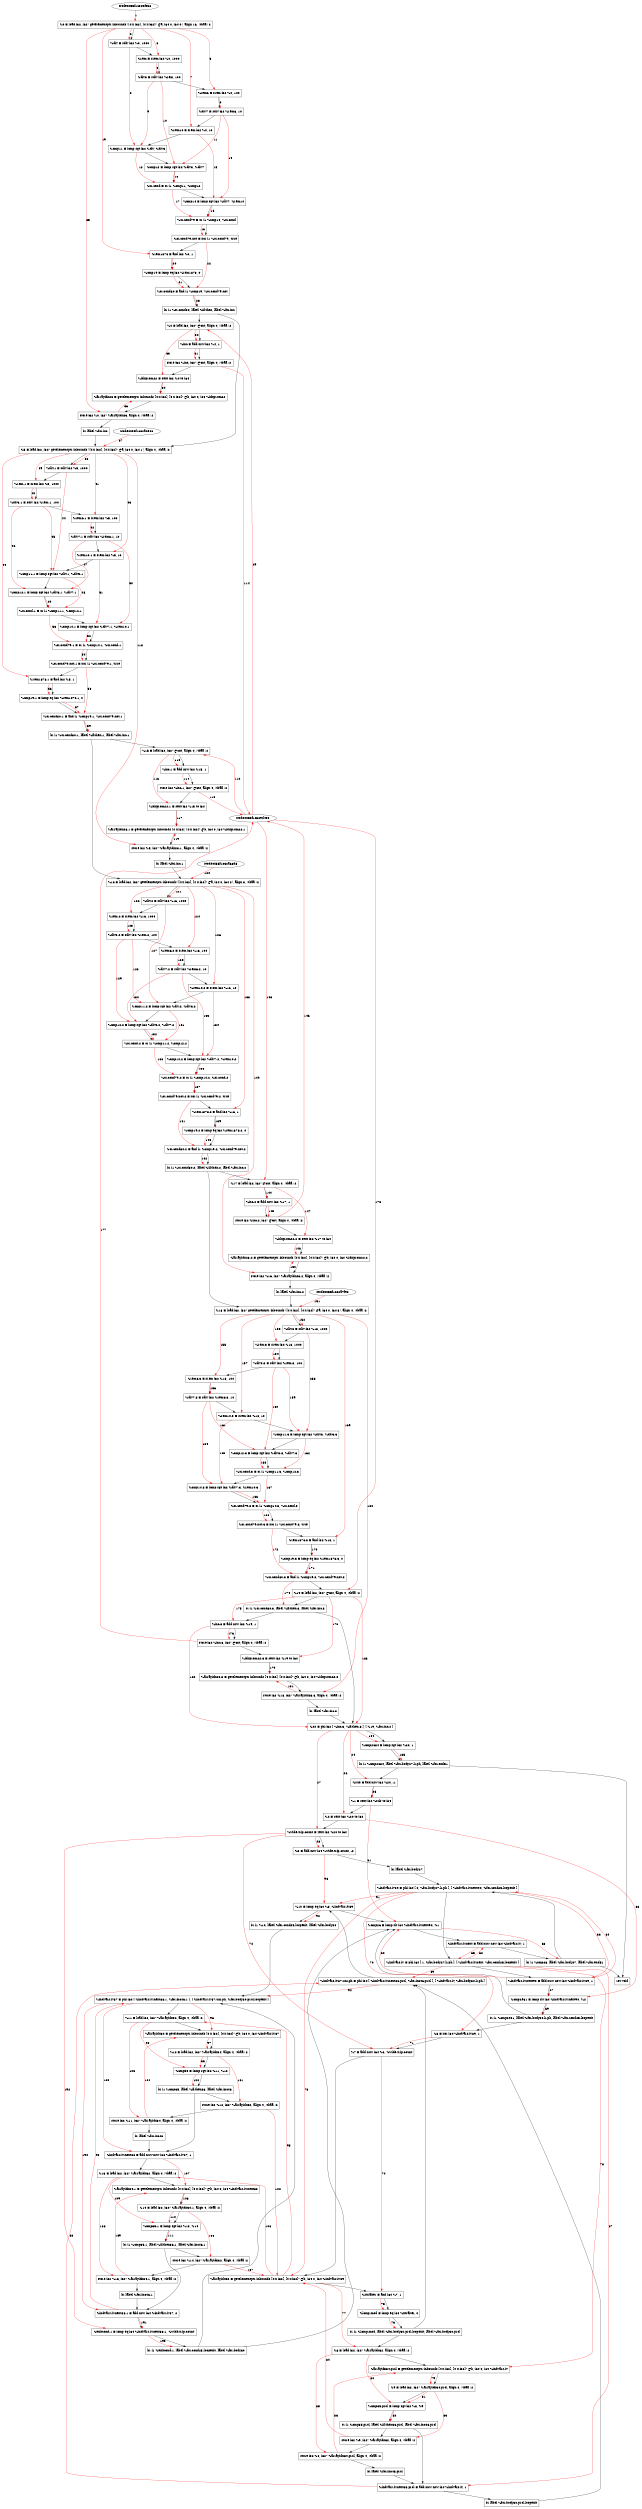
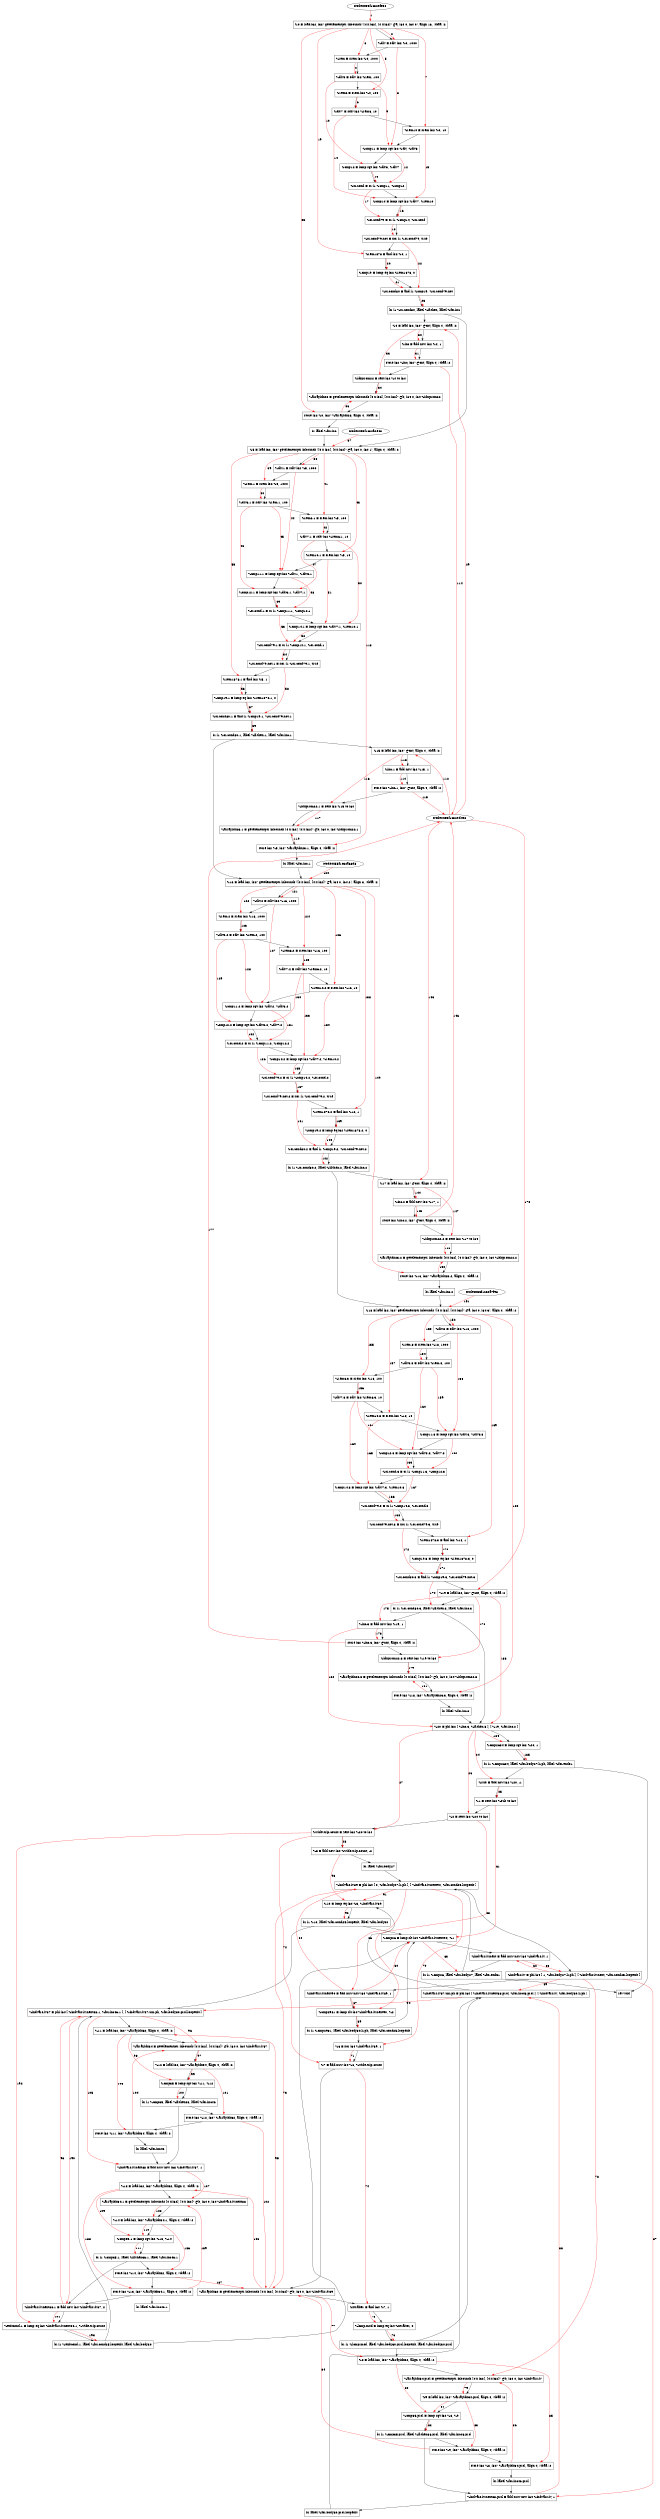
edge "%div7 = sdiv i32 %rem6, 10" -> "%cmp12 = icmp sgt i32 %div3, %div7": removed, label "11"
edge "%div.3 = sdiv i32 %18, 1000" -> "%cmp11.3 = icmp sgt i32 %div.3, %div3.3": label "258" -> "158"
edge "%10 = icmp eq i64 %3, %indvars.iv89" -> "%cmp26 = icmp slt i64 %indvars.iv.next90, %1": now "br i1 %10, label %for.cond25.loopexit, label %for.body30" -> "%cmp26 = icmp slt i64 %indvars.iv.next90, %1"
edge "br label %for.inc46.1" -> "%indvars.iv.next88.1 = add nsw i64 %indvars.iv87, 2": now "store i32 %13, i32* %arrayidx34.1, align 4, !tbaa !2" -> "%indvars.iv.next88.1 = add nsw i64 %indvars.iv87, 2"
